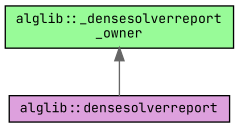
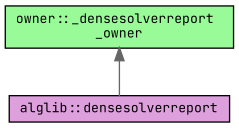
node "alglib::_densesolverreport _owner": label "alglib::_densesolverreport _owner" -> "owner::_densesolverreport _owner"
